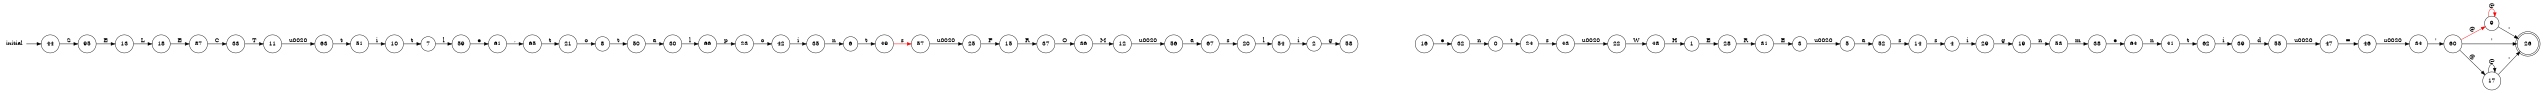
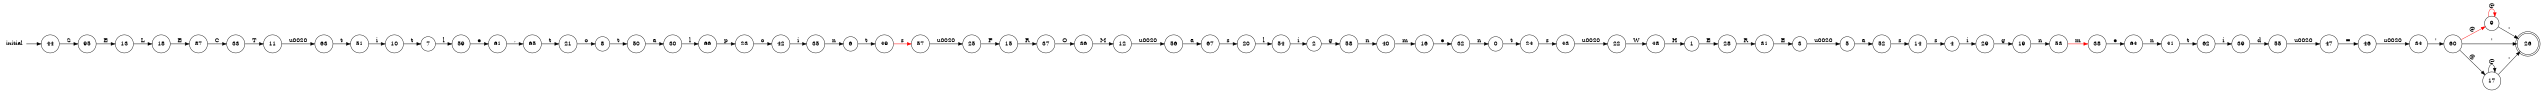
node "40": added
edge "53" -> "38": color black -> red
